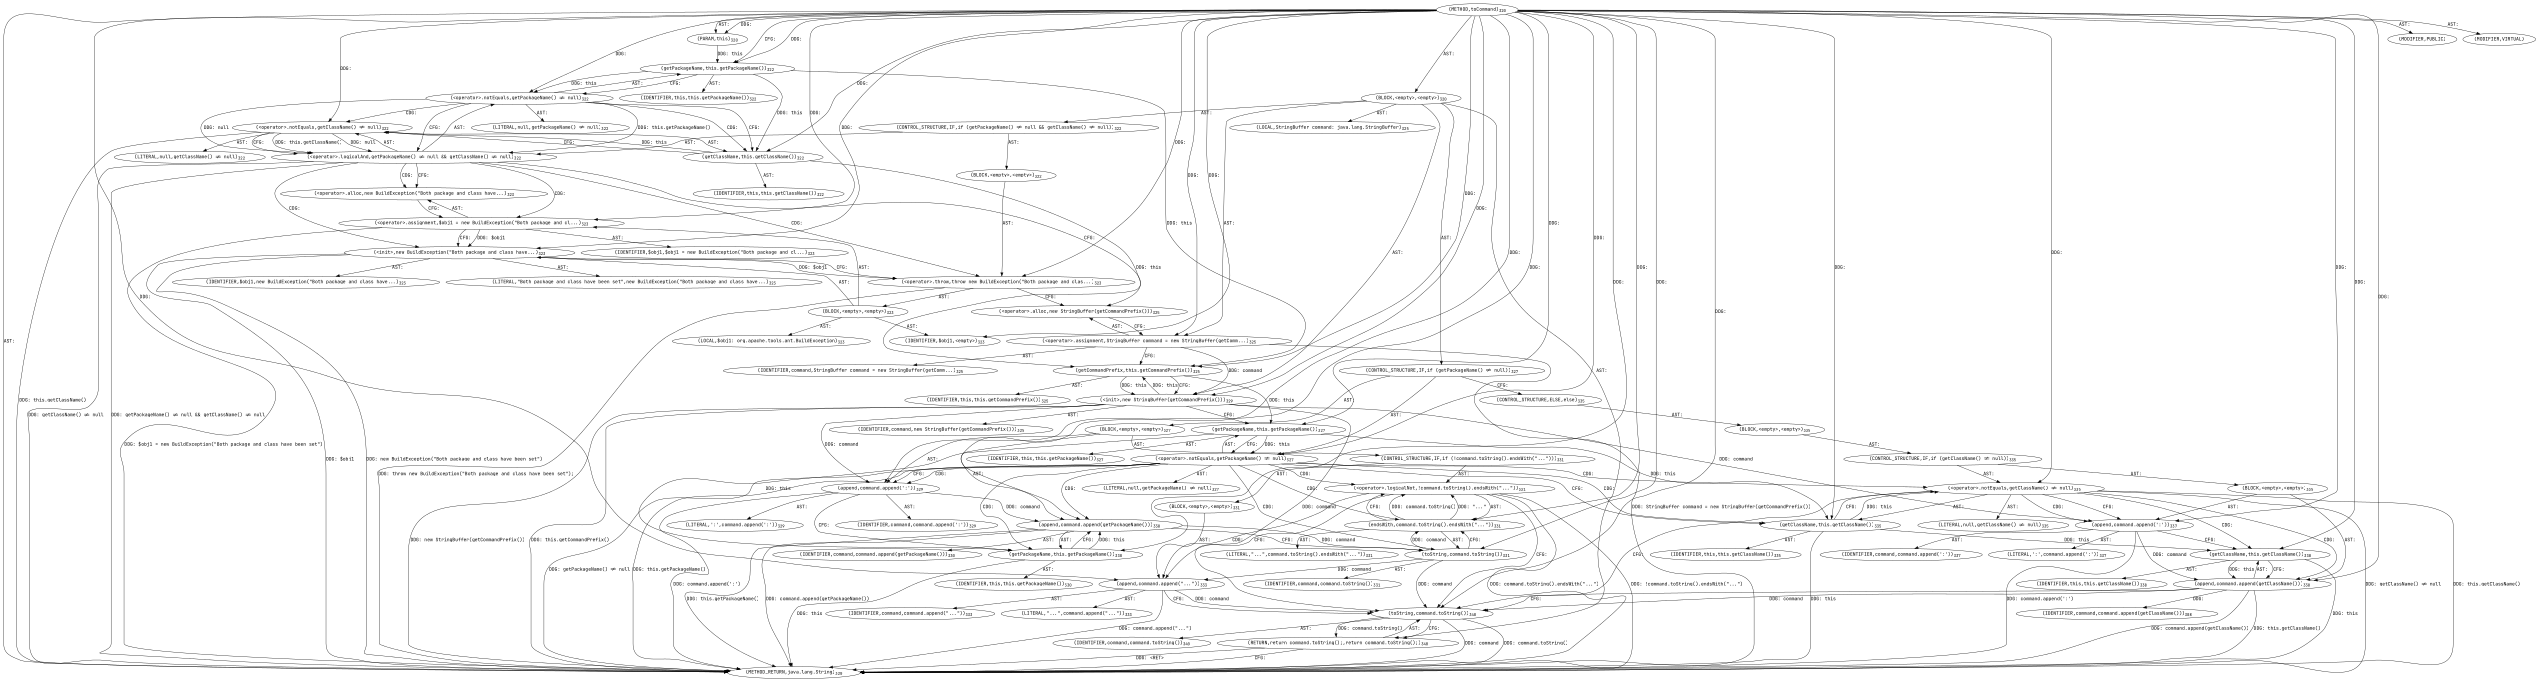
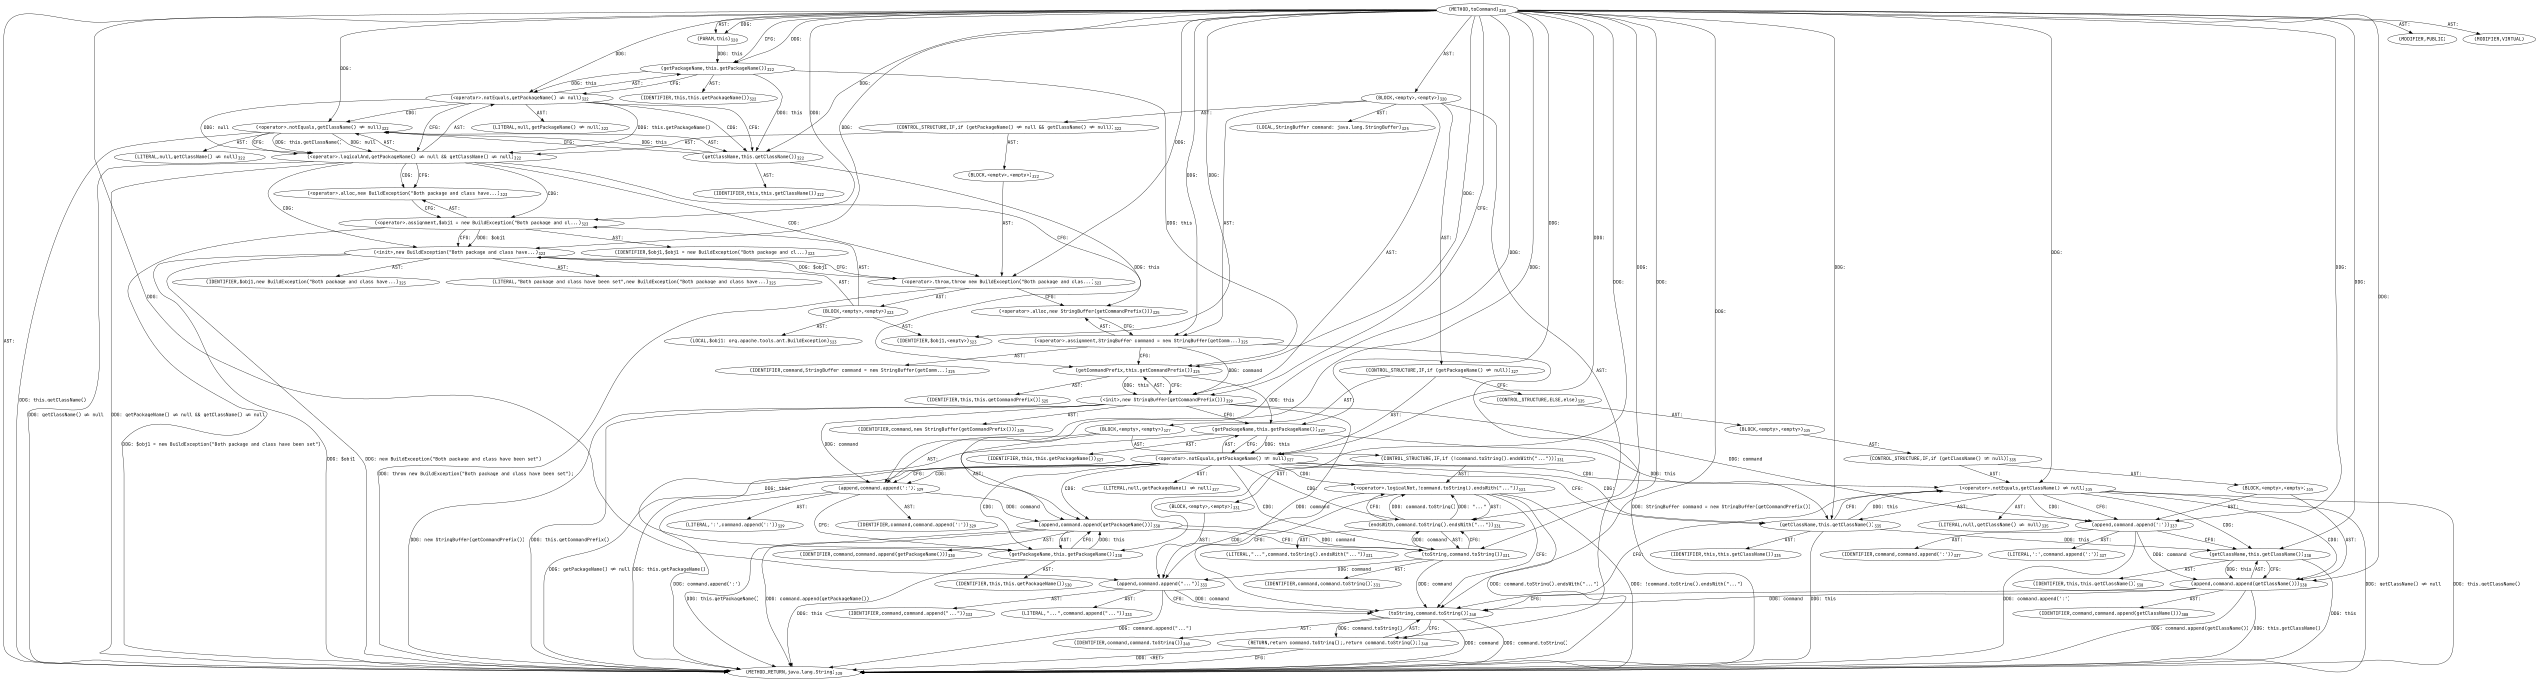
edge "(METHOD,toCommand)" -> "(<init>,new StringBuffer(getCommandPrefix()))": label "DDG: " -> "CFG: "
edge "(<init>,new StringBuffer(getCommandPrefix()))" -> "(getCommandPrefix,this.getCommandPrefix())": label "DDG: this" -> "AST: "
edge "(append,command.append(getClassName()))" -> "(IDENTIFIER,command,command.append(getClassName()))": label "DDG: " -> "AST: "
